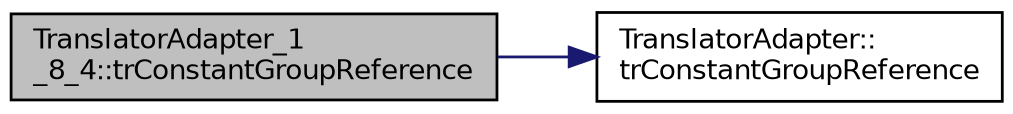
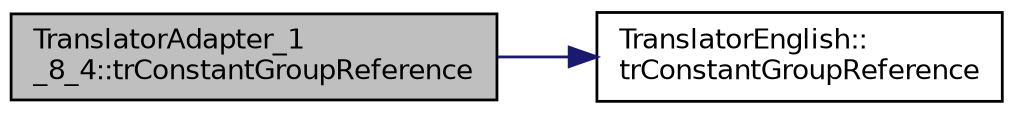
node "TranslatorAdapter:: trConstantGroupReference": label "TranslatorAdapter:: trConstantGroupReference" -> "TranslatorEnglish:: trConstantGroupReference"
